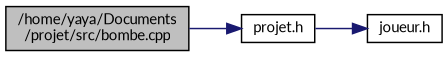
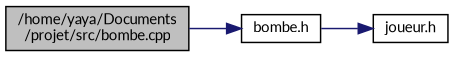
node "projet.h": label "projet.h" -> "bombe.h"
